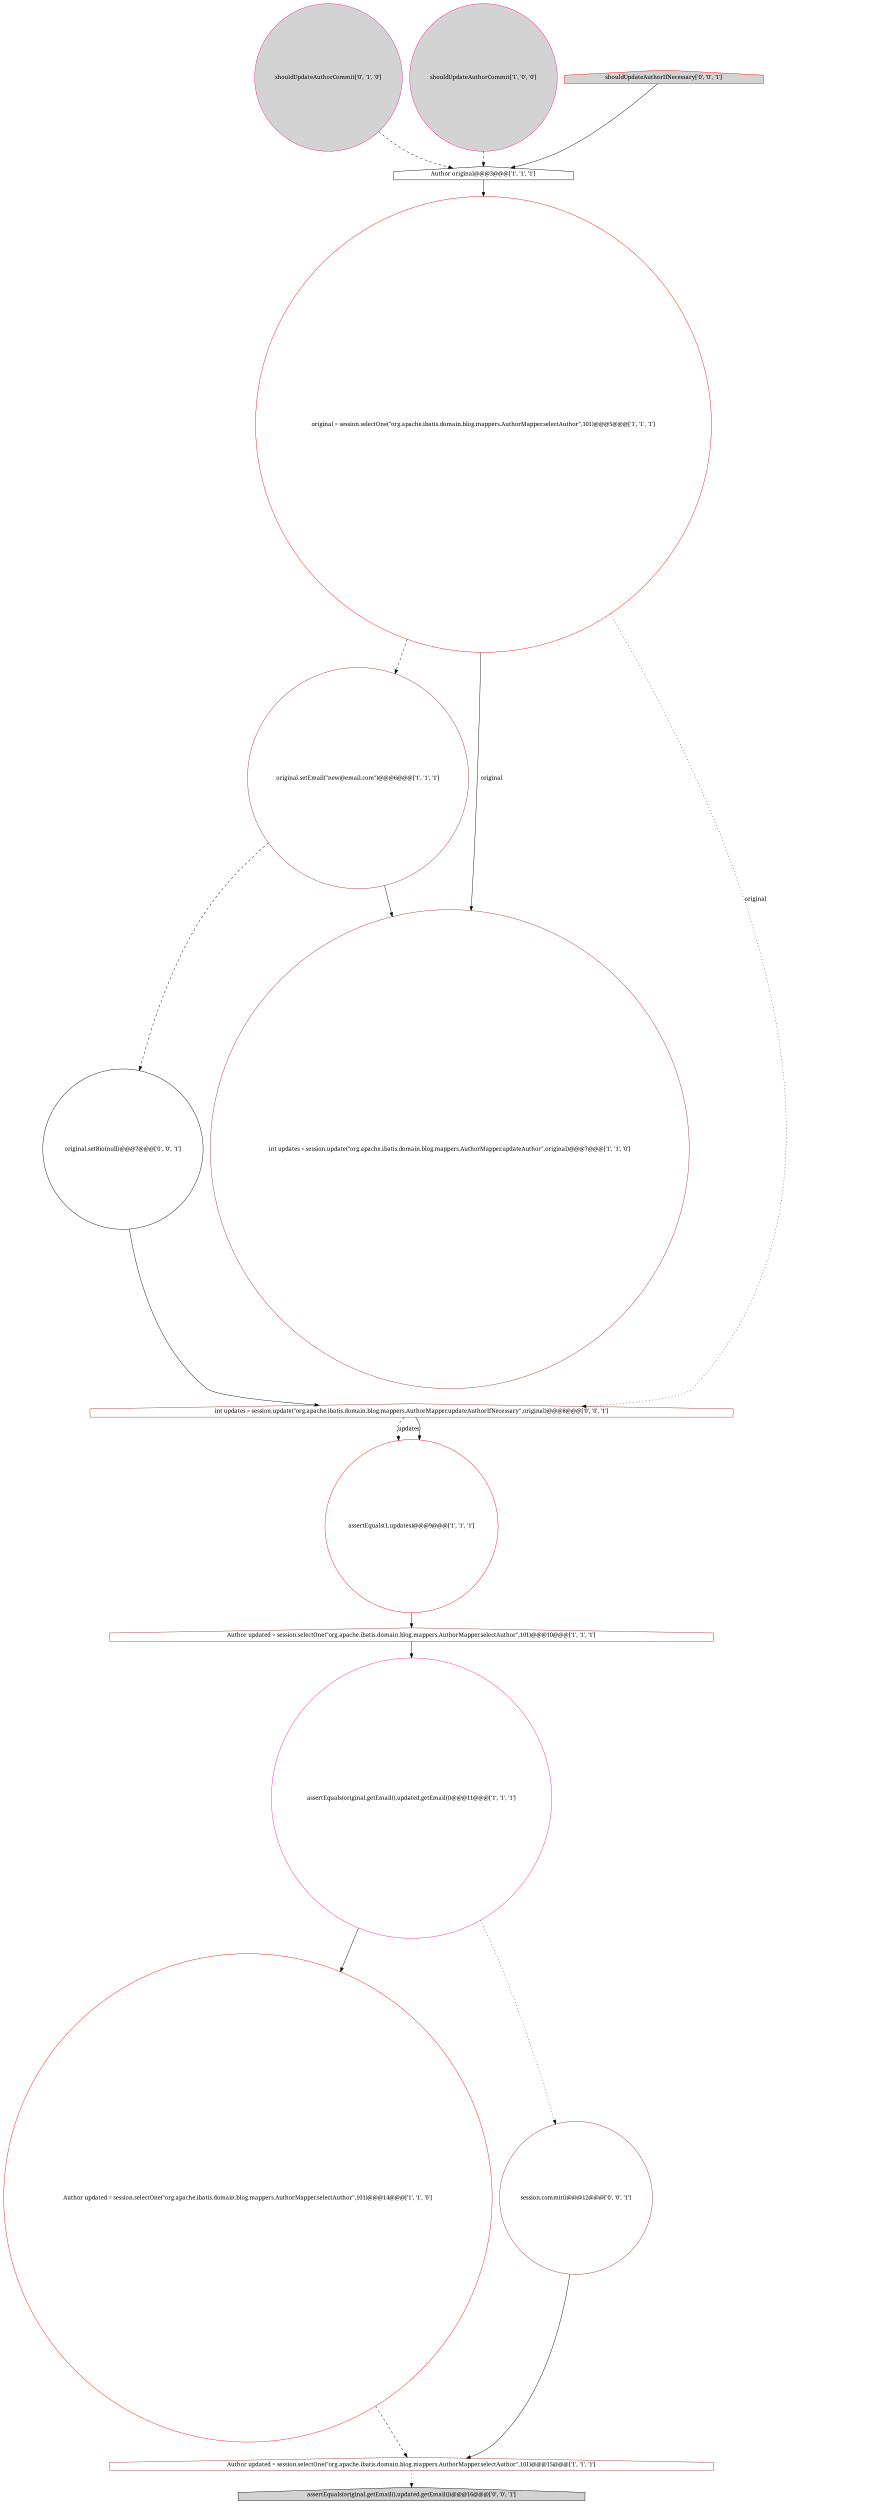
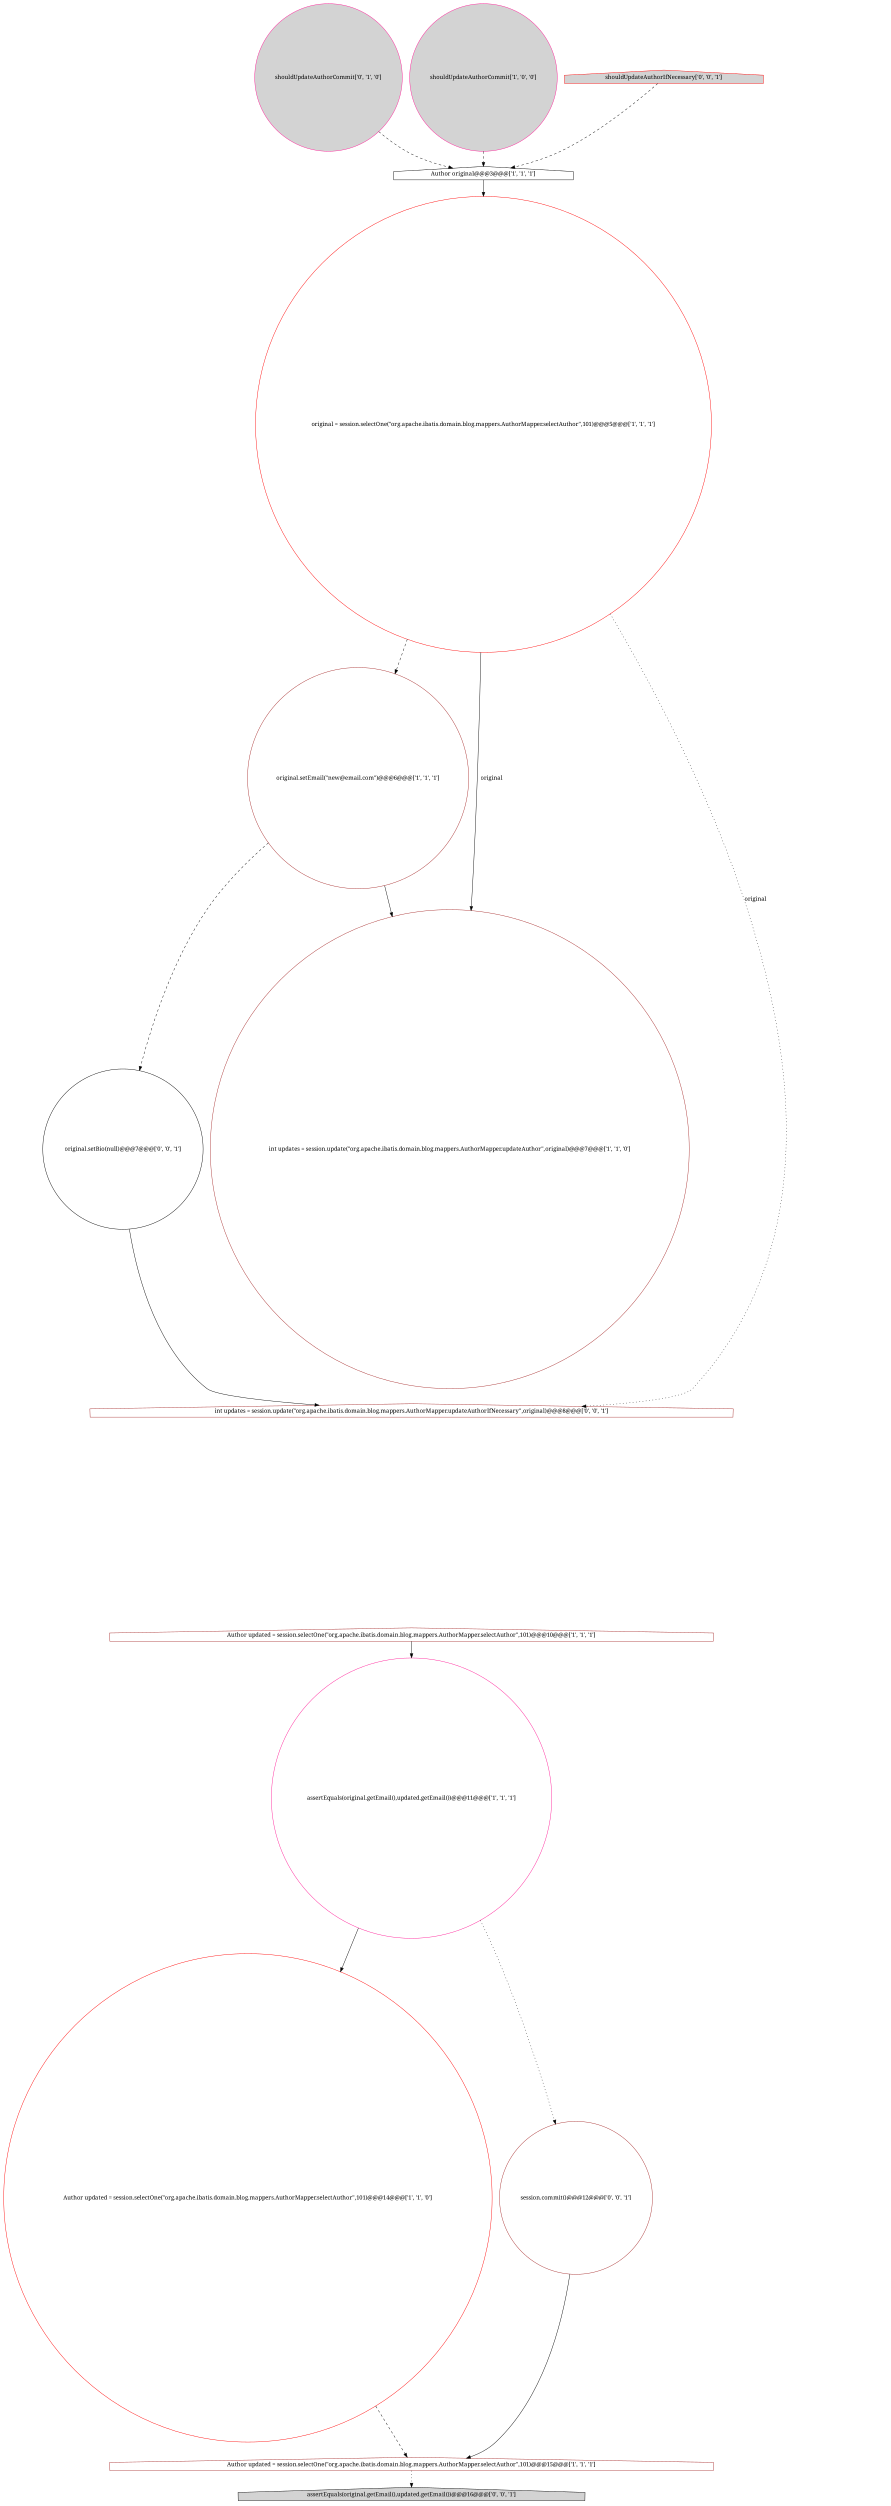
edge "shouldUpdateAuthorIfNecessary['0', '0', '1']" -> "Author original@@@3@@@['1', '1', '1']": style solid -> dashed
node "assertEquals(1,updates)@@@9@@@['1', '1', '1']": removed
